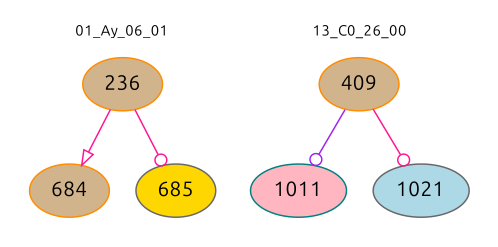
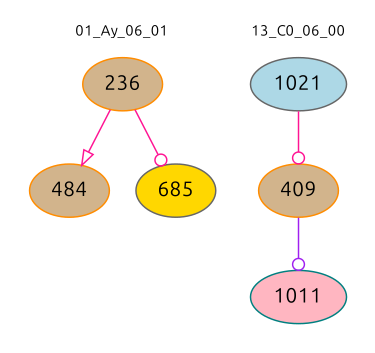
cluster "13_C0_26_00": label "13_C0_26_00" -> "13_C0_06_00"
edge "409" -> "1021": reversed
node "684": label "684" -> "484"
